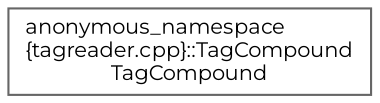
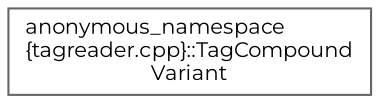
node "anonymous_namespace {tagreader.cpp}::TagCompound TagCompound": label "anonymous_namespace {tagreader.cpp}::TagCompound TagCompound" -> "anonymous_namespace {tagreader.cpp}::TagCompound Variant"
